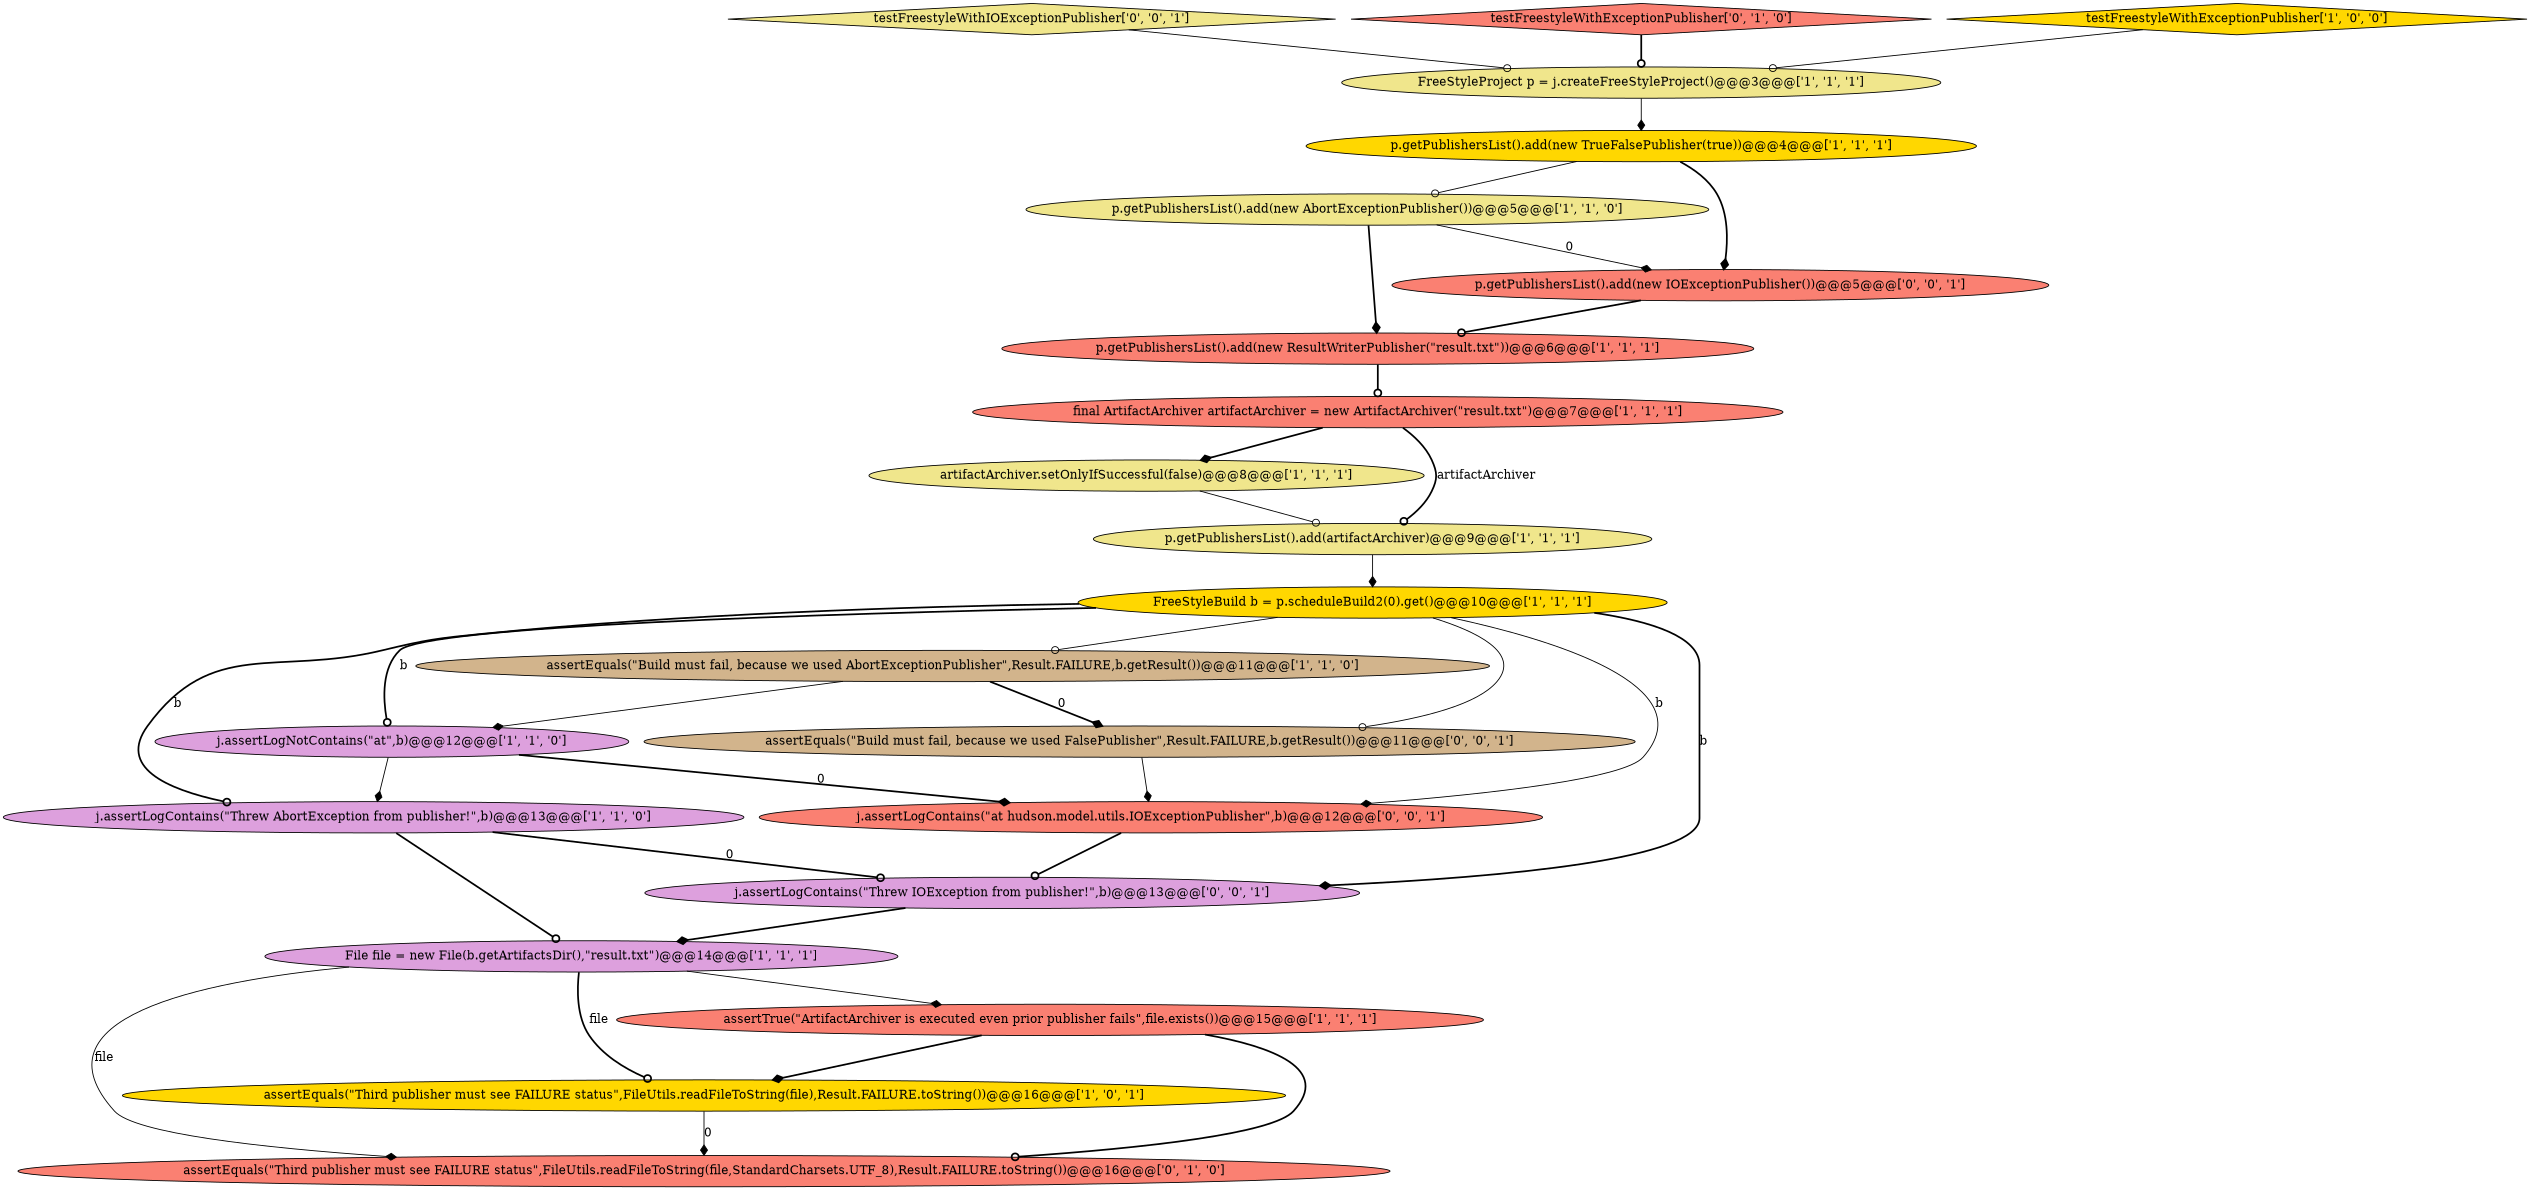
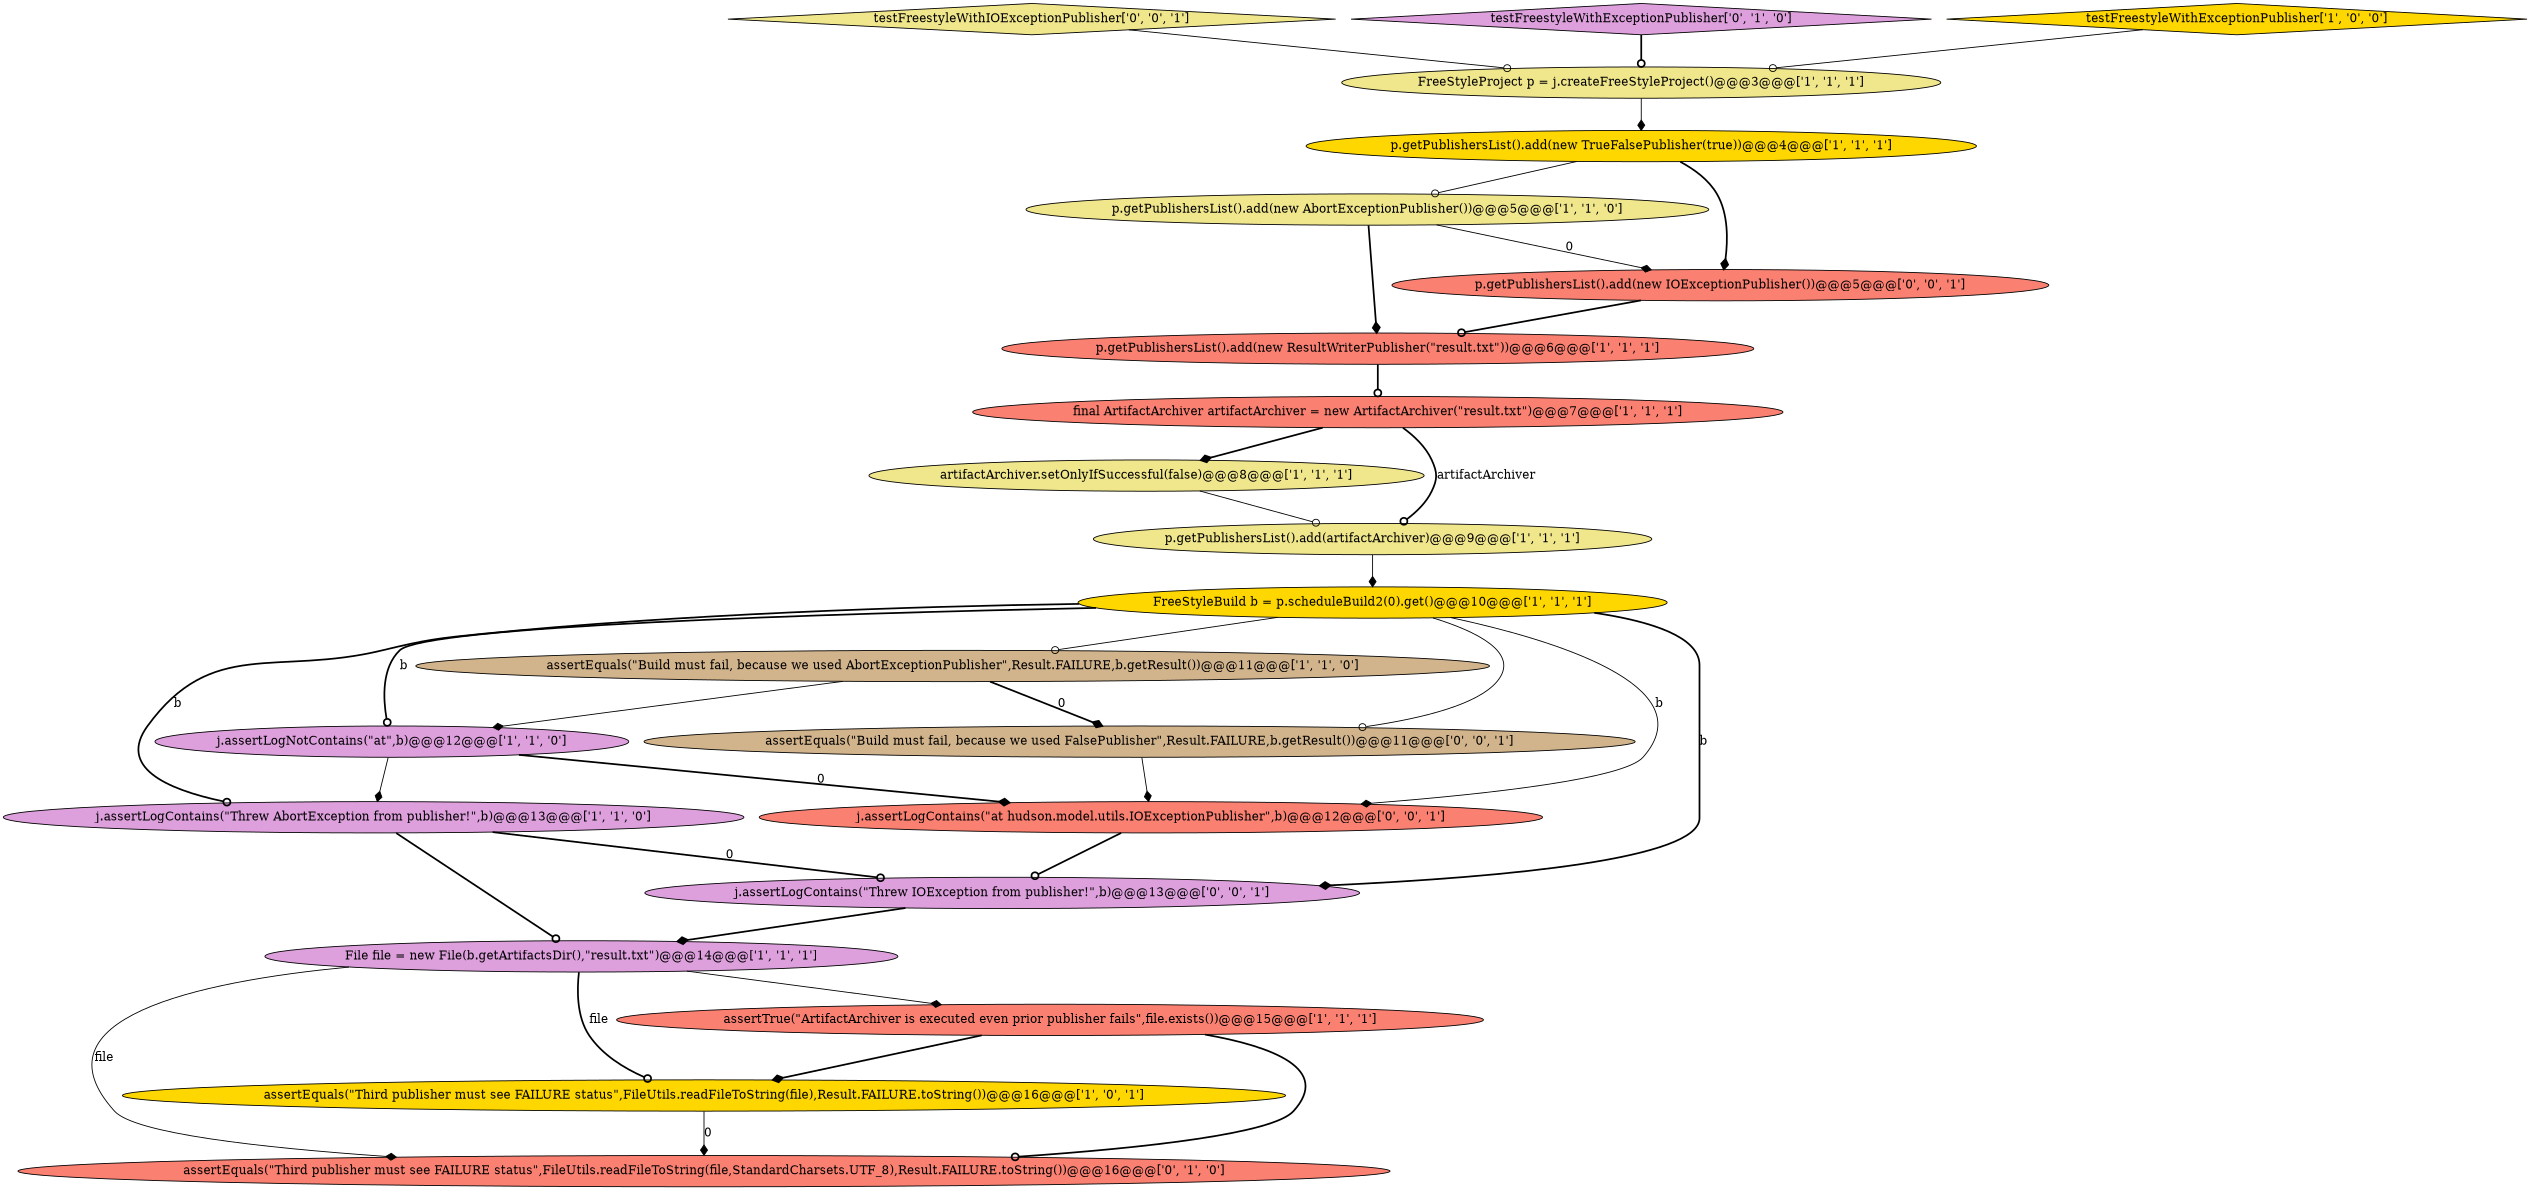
node "testFreestyleWithExceptionPublisher['0', '1', '0']": fillcolor salmon -> plum
